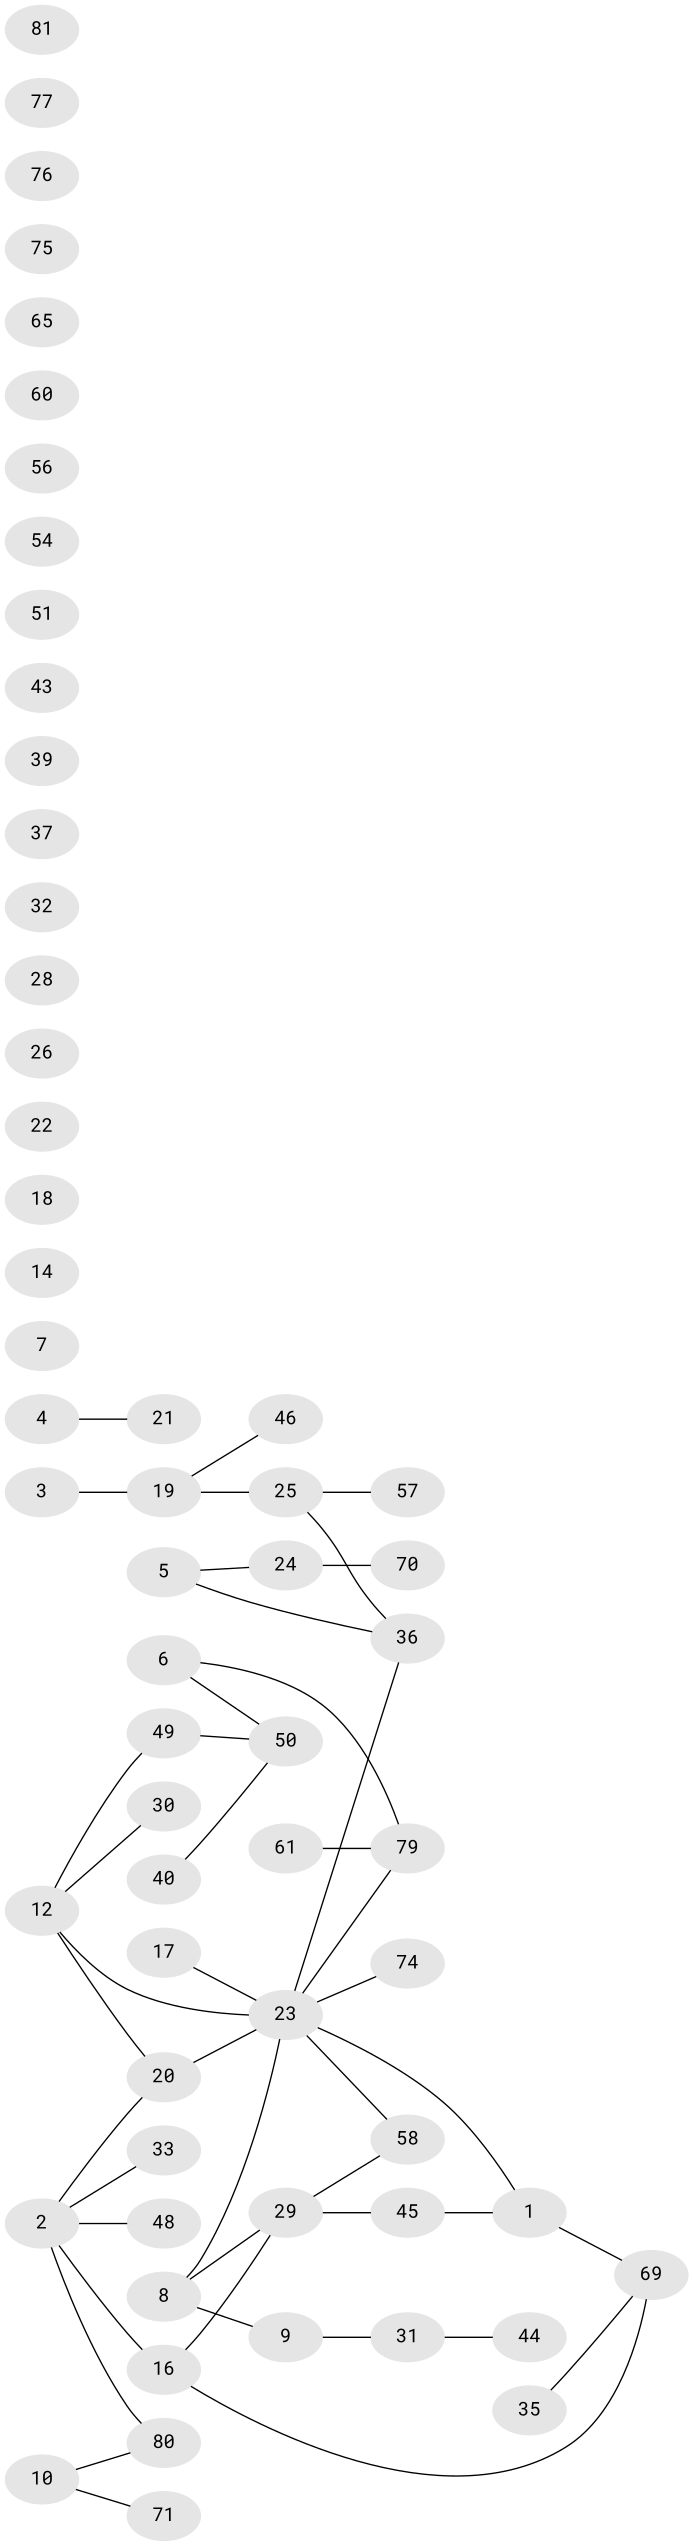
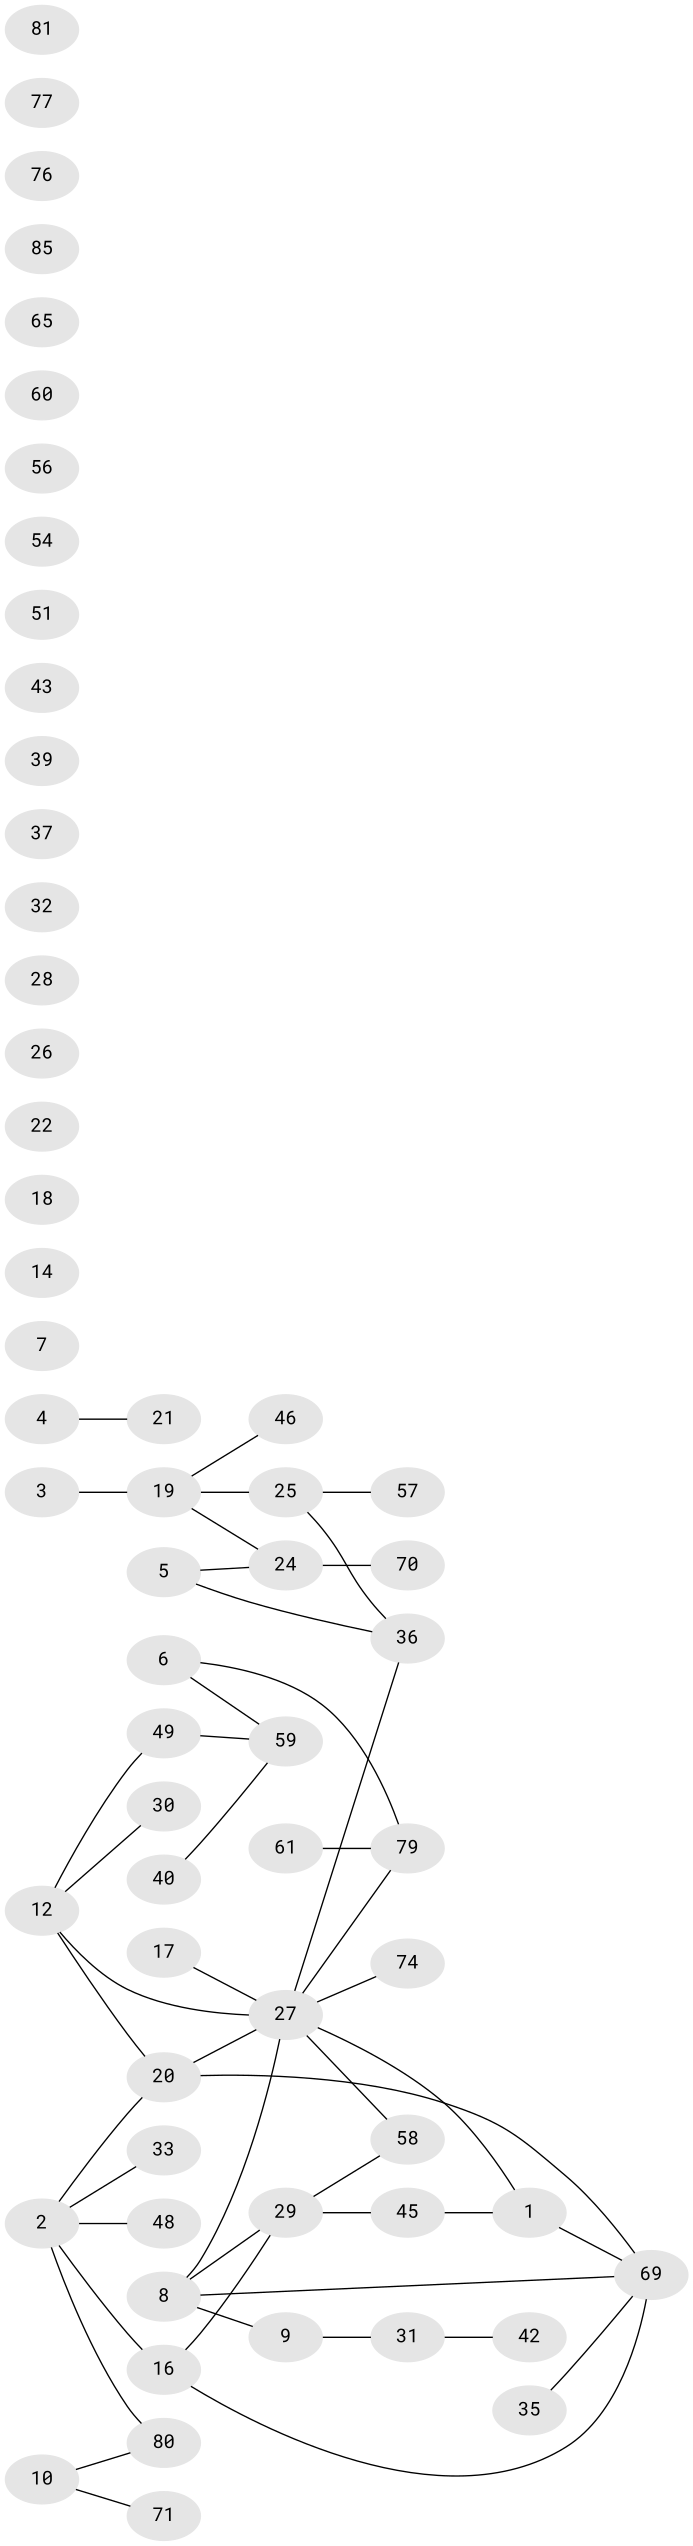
node "75": label "75" -> "85"
edge "19" -- "24": added
node "50": label "50" -> "59"
node "23": label "23" -> "27"
edge "20" -- "69": added
edge "69" -- "8": added
node "44": label "44" -> "42"
